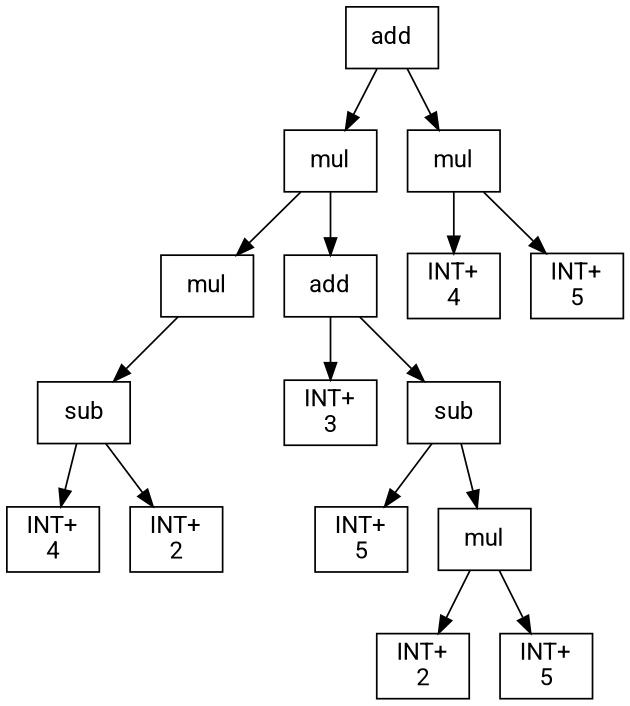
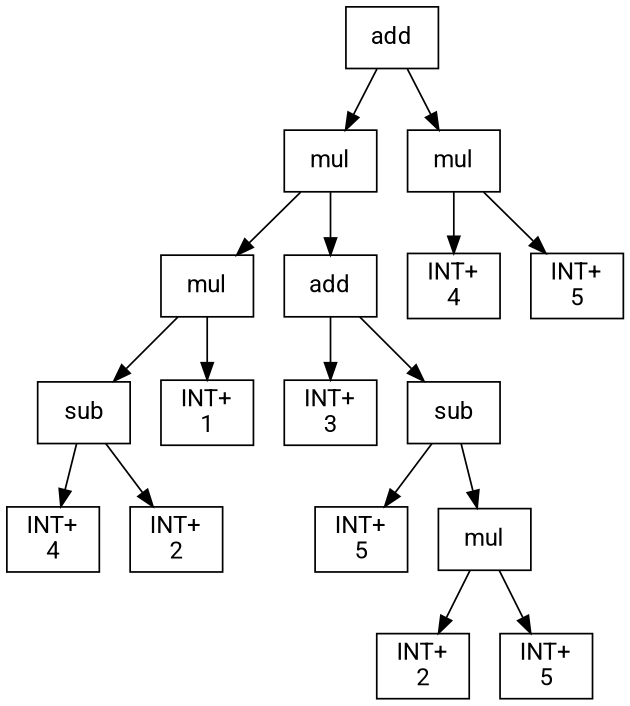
node "INT+ 1": added
